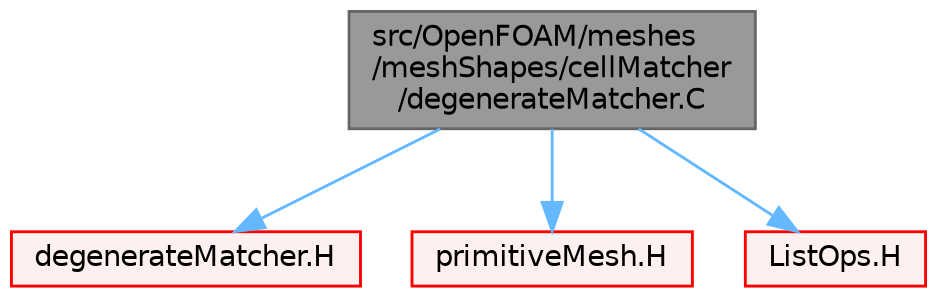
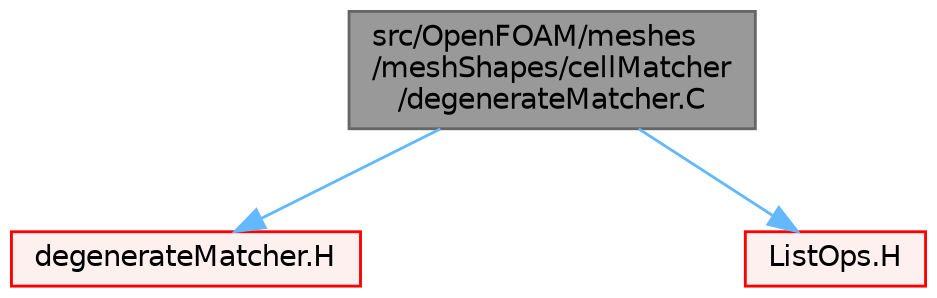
node "primitiveMesh.H": removed
